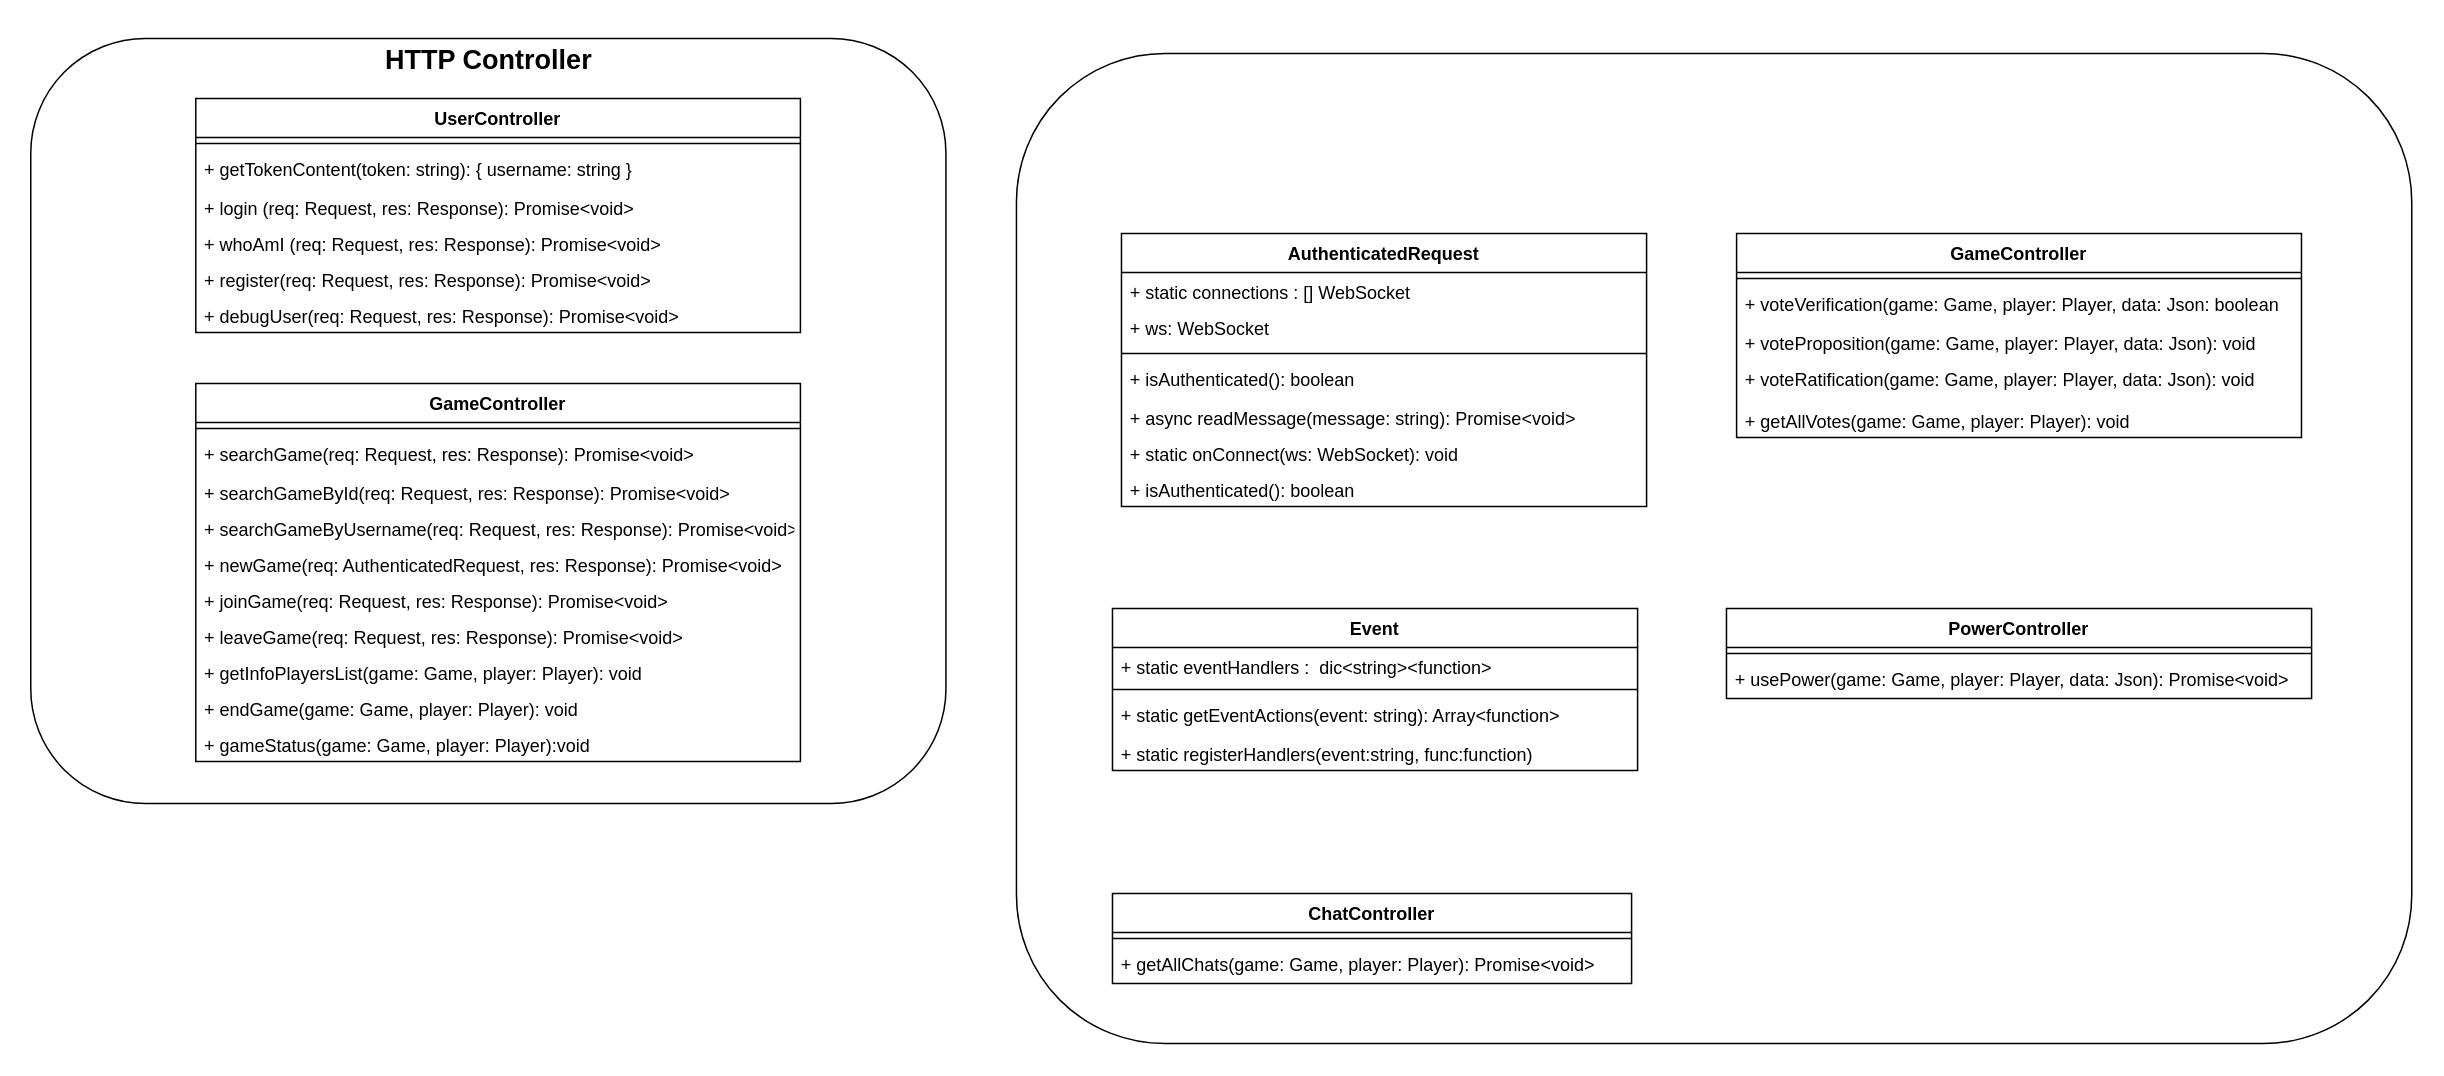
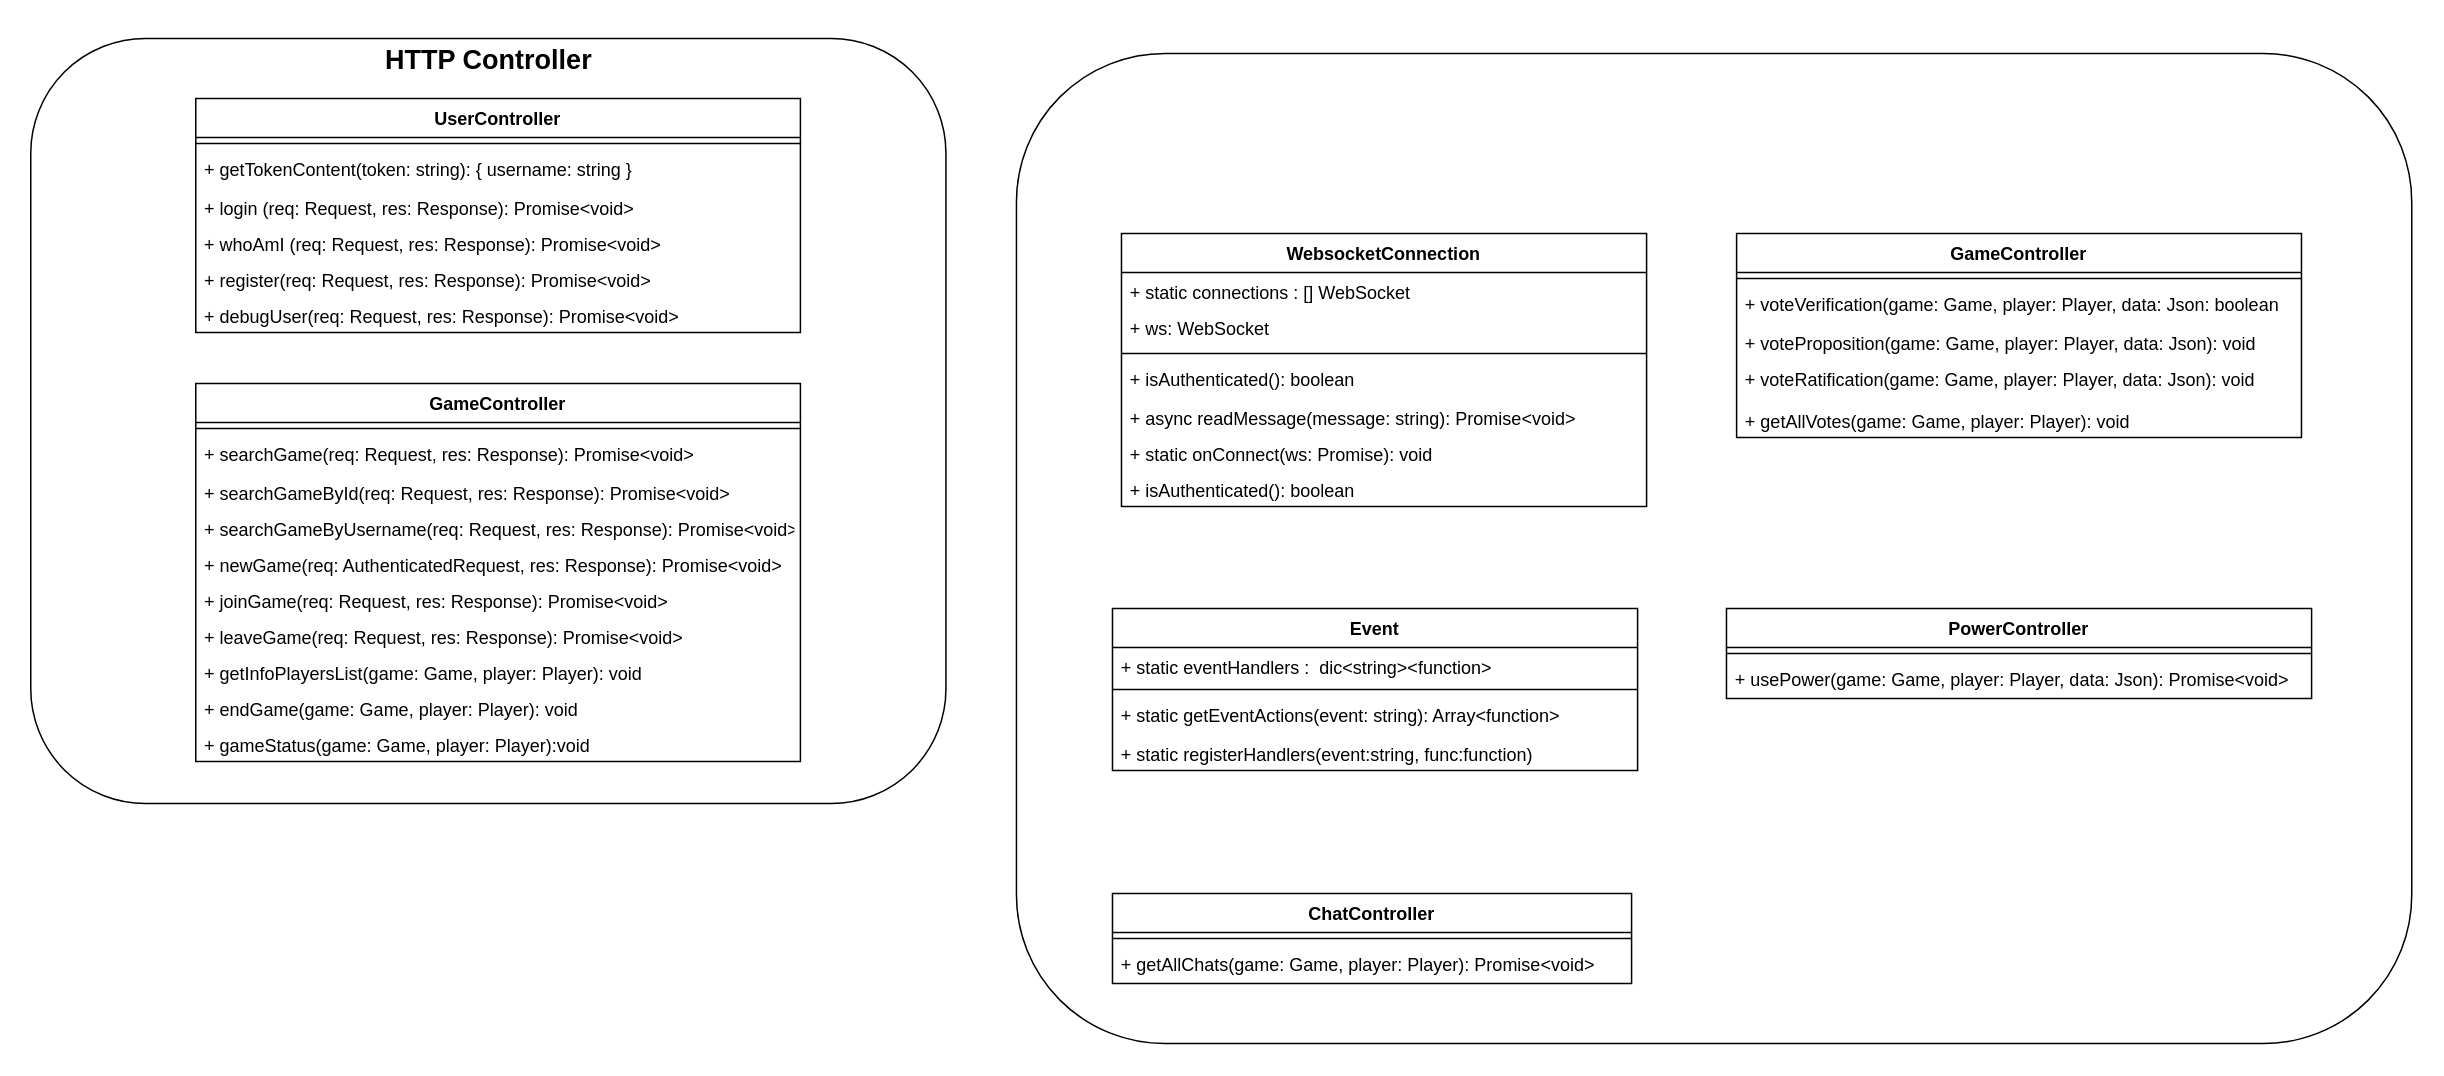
node "AuthenticatedRequest": label "AuthenticatedRequest" -> "WebsocketConnection"
node "+ static onConnect(ws: WebSocket): void": label "+ static onConnect(ws: WebSocket): void" -> "+ static onConnect(ws: Promise): void"
